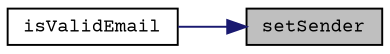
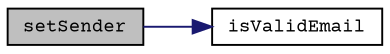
edge "isValidEmail" -> "setSender": reversed
